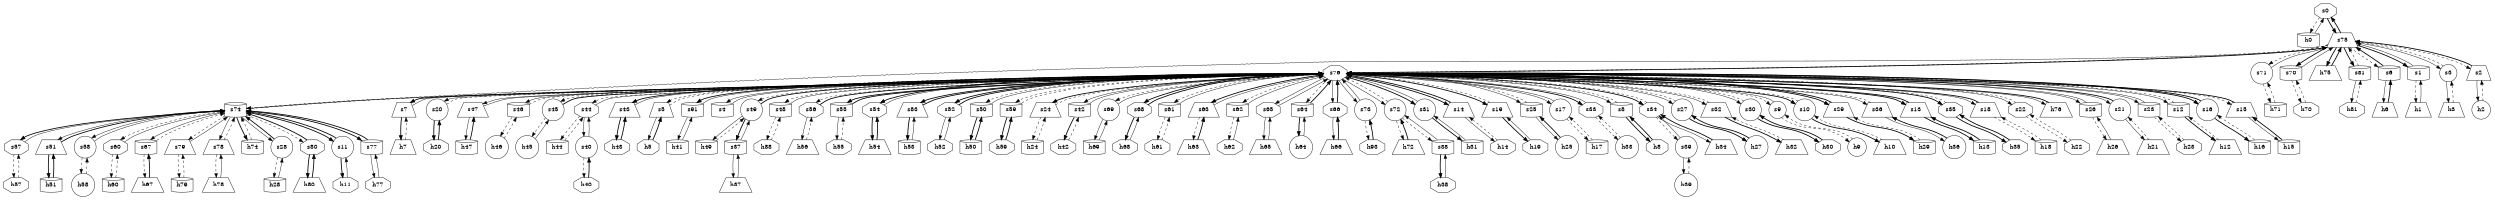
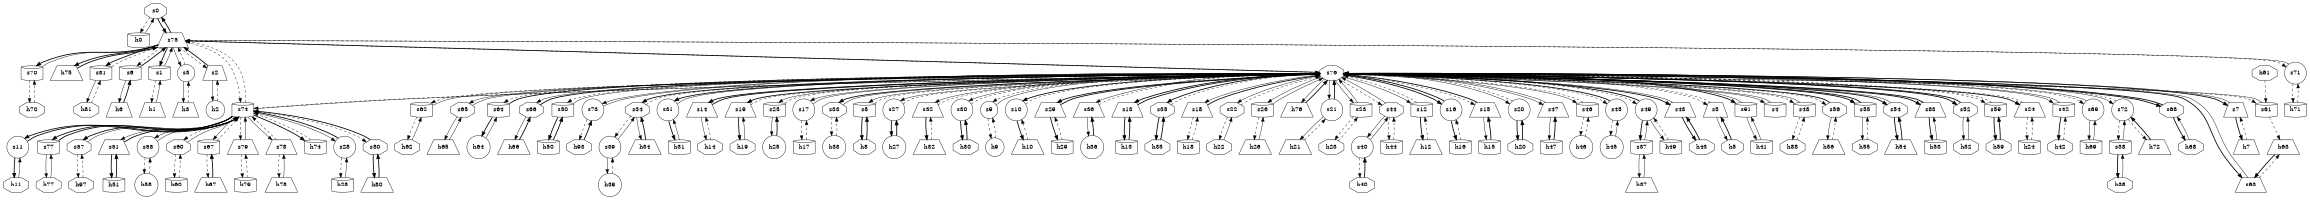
edge "s61" -> "h61": now "s61" -> "h63"
edge "h22" -> "s22": style dashed -> solid
node "h57": label "h57" -> "h97"
